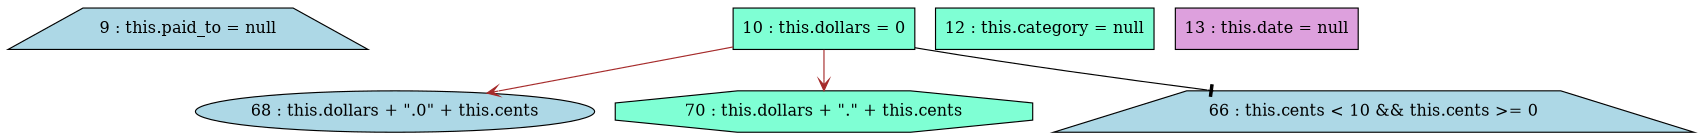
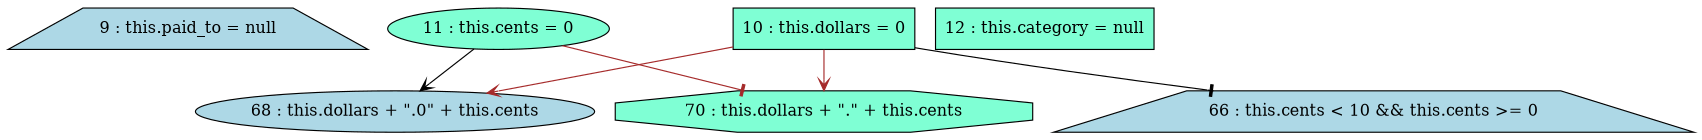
node "11 : this.cents = 0": added
node "13 : this.date = null": removed
